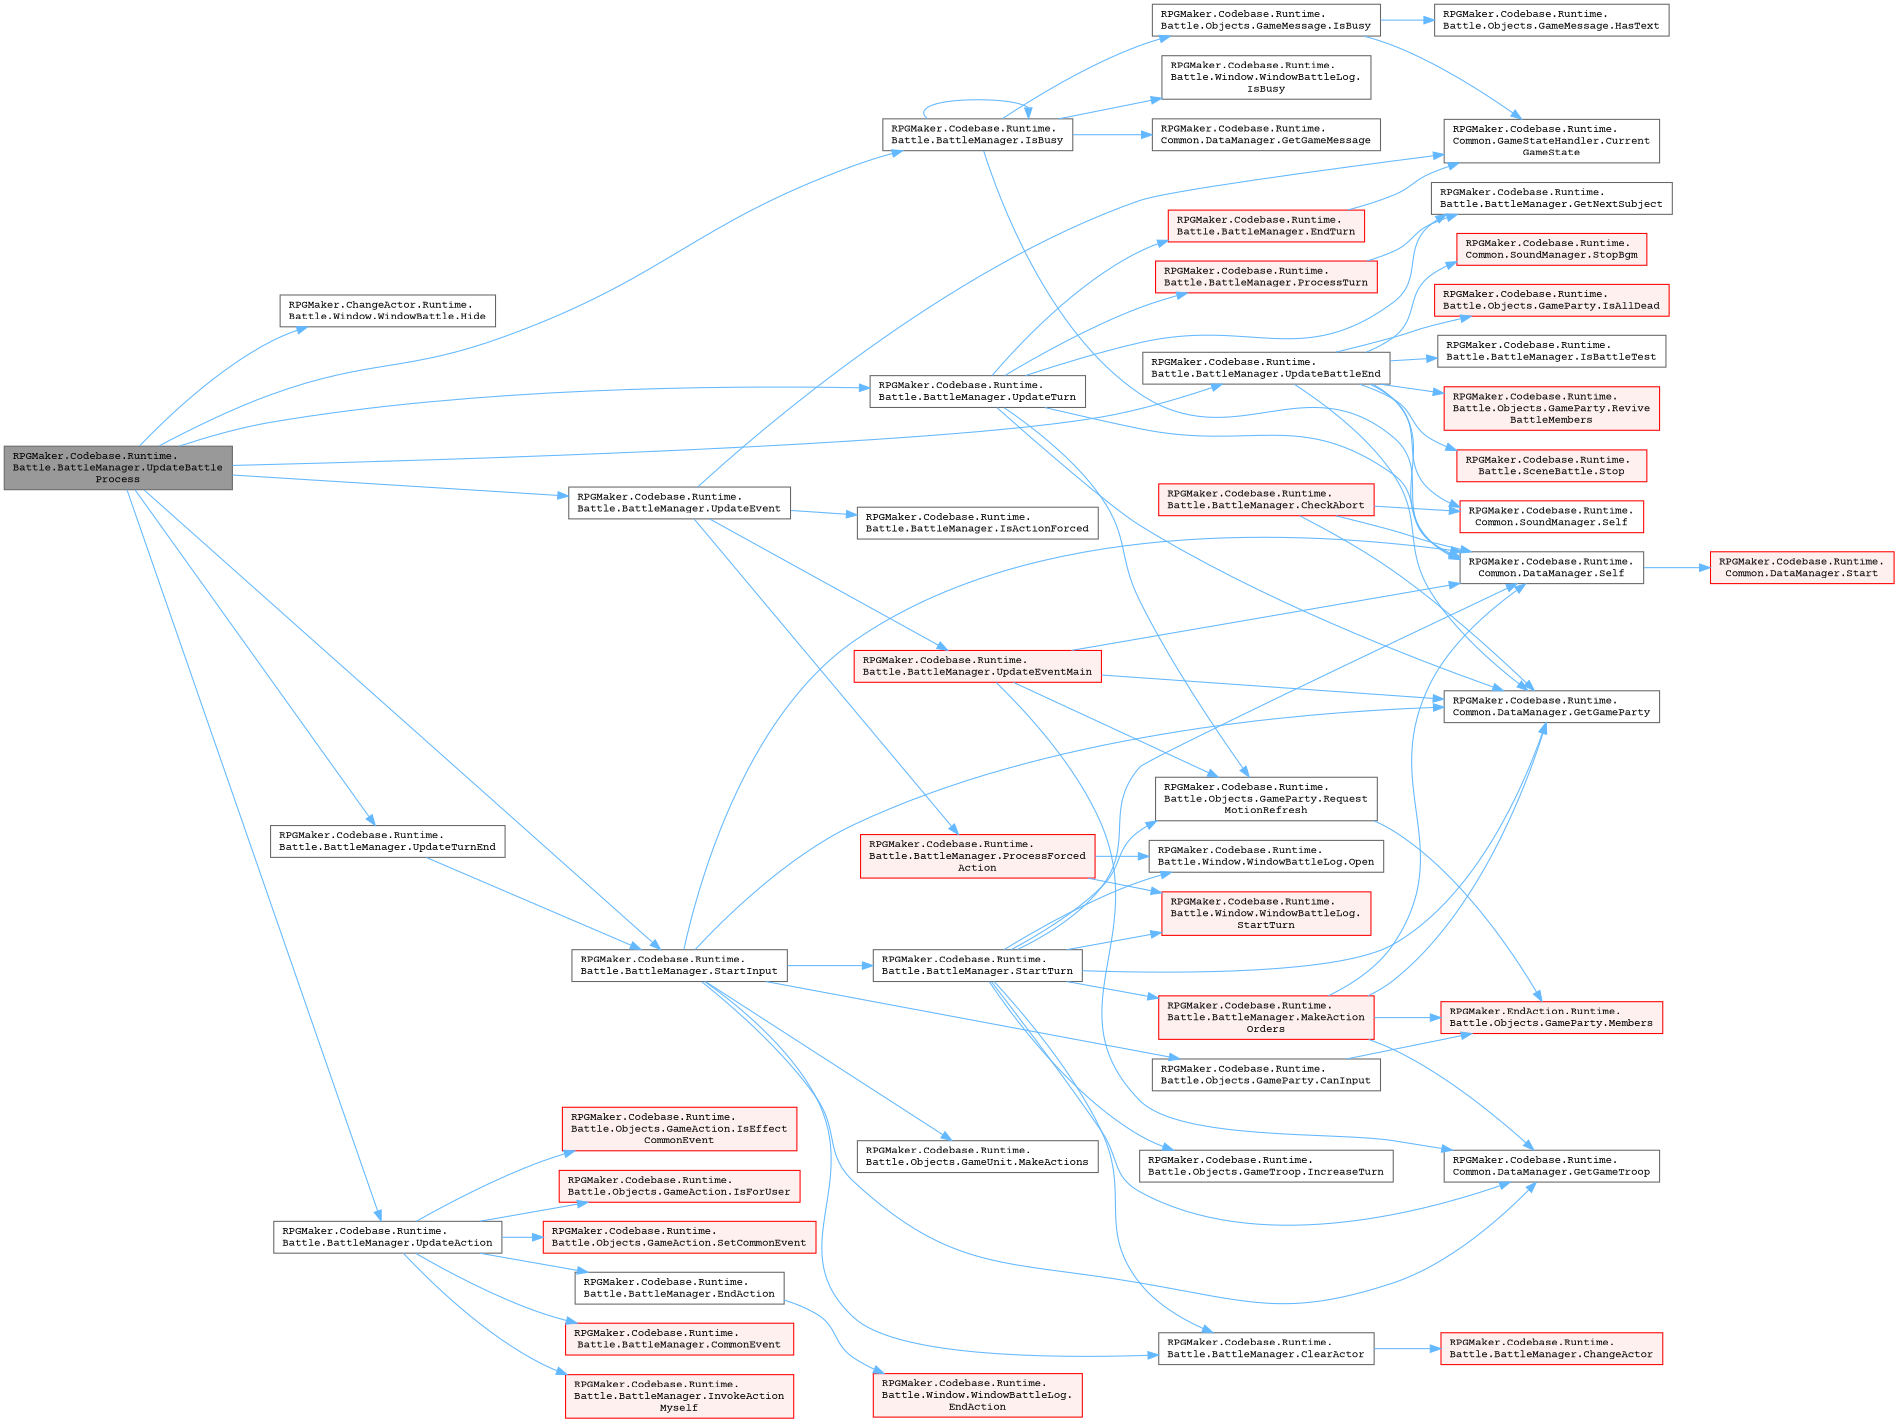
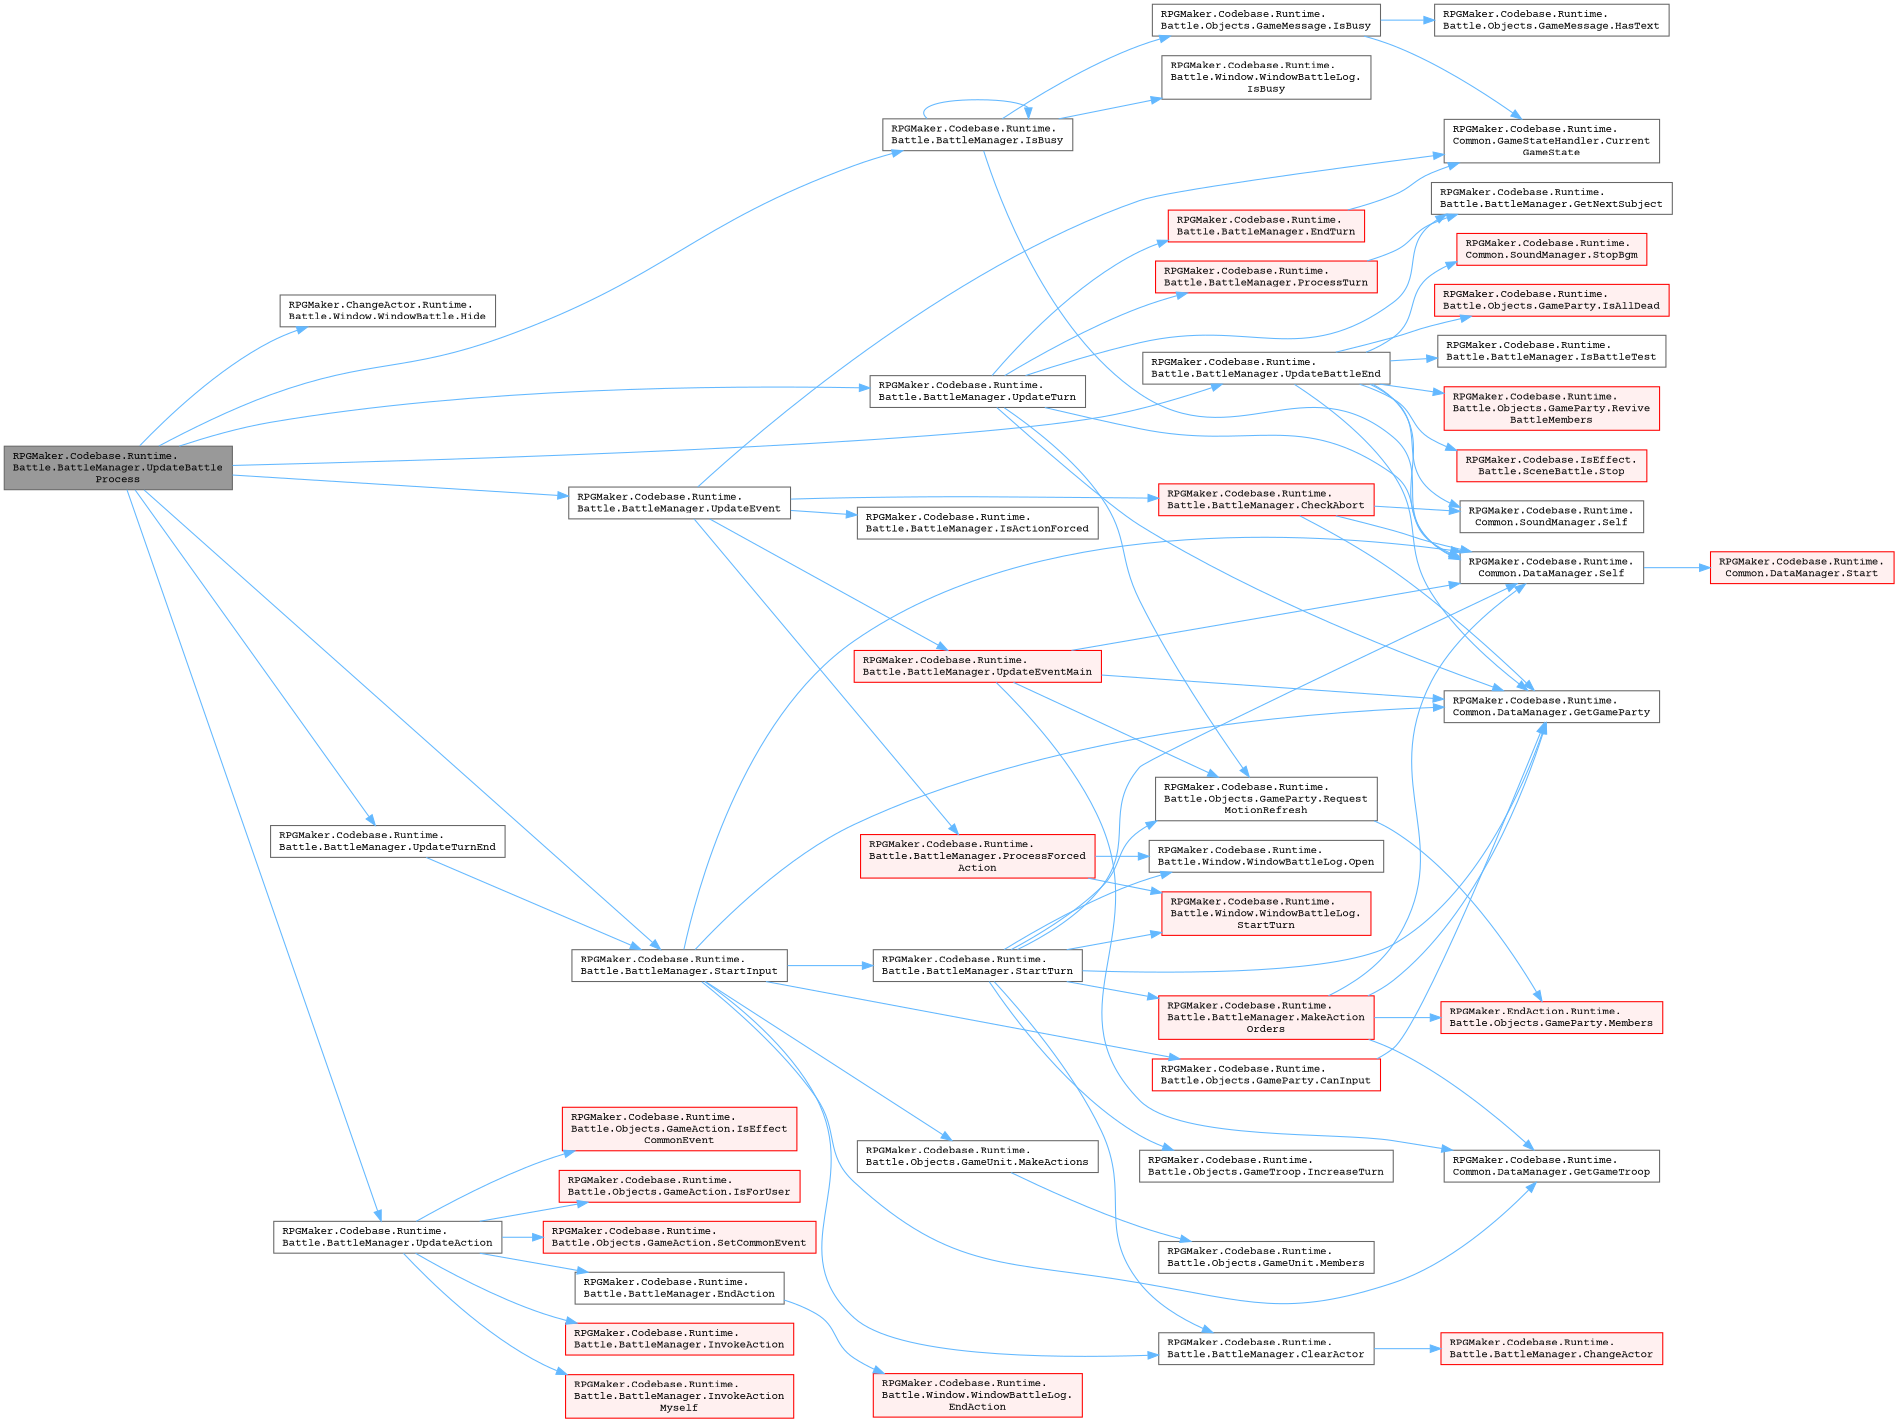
node "RPGMaker.Codebase.Runtime. Common.DataManager.GetGameMessage": removed
node "RPGMaker.Codebase.Runtime. Battle.SceneBattle.Stop": label "RPGMaker.Codebase.Runtime. Battle.SceneBattle.Stop" -> "RPGMaker.Codebase.IsEffect. Battle.SceneBattle.Stop"
edge "RPGMaker.Codebase.Runtime. Battle.BattleManager.UpdateEvent" -> "RPGMaker.Codebase.Runtime. Battle.BattleManager.CheckAbort": added
node "RPGMaker.Codebase.Runtime. Common.SoundManager.Self": color red -> grey40
edge "RPGMaker.Codebase.Runtime. Battle.Objects.GameParty.CanInput" -> "RPGMaker.EndAction.Runtime. Battle.Objects.GameParty.Members": now "RPGMaker.Codebase.Runtime. Battle.Objects.GameParty.CanInput" -> "RPGMaker.Codebase.Runtime. Common.DataManager.GetGameParty"
node "RPGMaker.Codebase.Runtime. Battle.Objects.GameParty.CanInput": color grey40 -> red
edge "RPGMaker.Codebase.Runtime. Battle.BattleManager.StartTurn" -> "RPGMaker.Codebase.Runtime. Common.DataManager.GetGameTroop": removed
node "RPGMaker.Codebase.Runtime. Battle.Objects.GameUnit.Members": added
node "RPGMaker.Codebase.Runtime. Battle.BattleManager.CommonEvent": label "RPGMaker.Codebase.Runtime. Battle.BattleManager.CommonEvent" -> "RPGMaker.Codebase.Runtime. Battle.BattleManager.InvokeAction"
